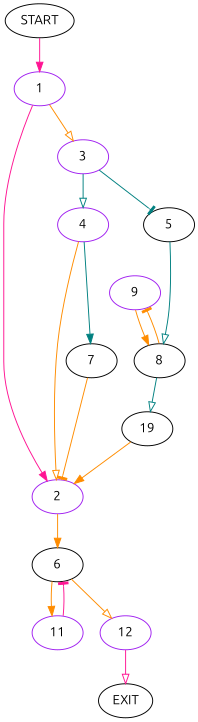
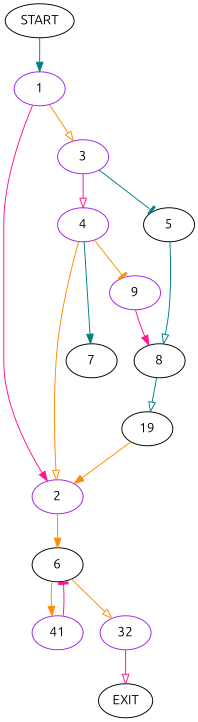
edge "START" -> "1": color deeppink -> teal
edge "3" -> "4": color teal -> deeppink
edge "9" -> "8": color darkorange -> deeppink
edge "8" -> "9": now "4" -> "9"
edge "7" -> "2": removed
node "11": label "11" -> "41"
node "12": label "12" -> "32"
